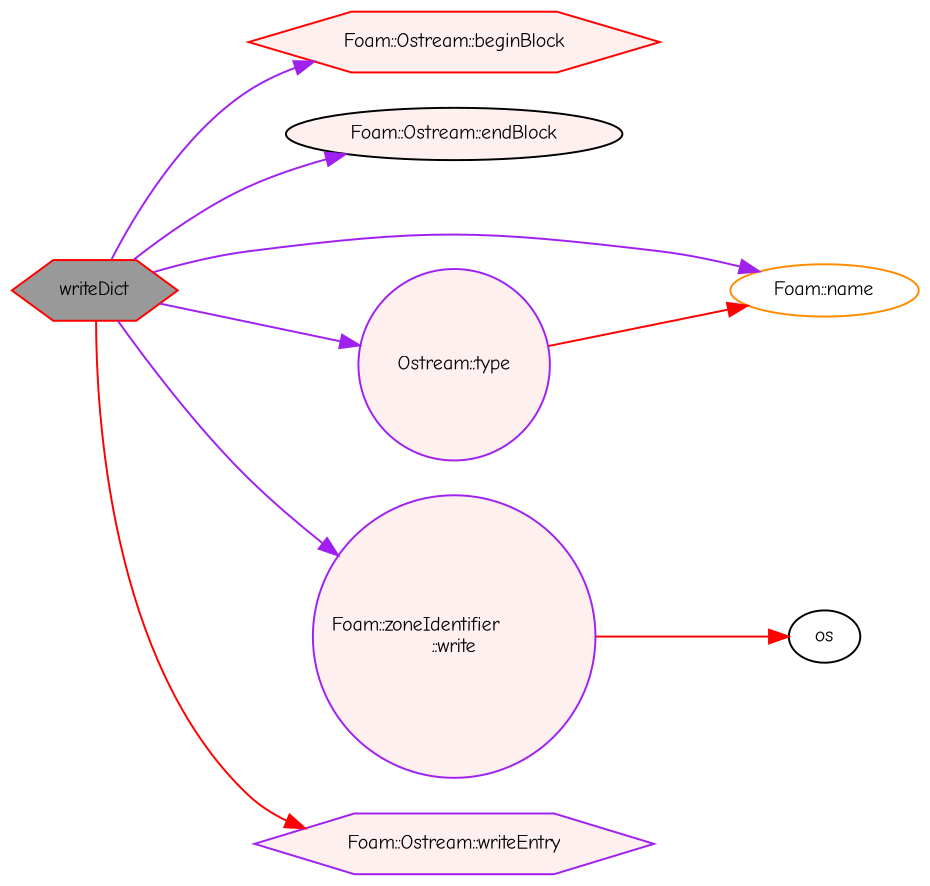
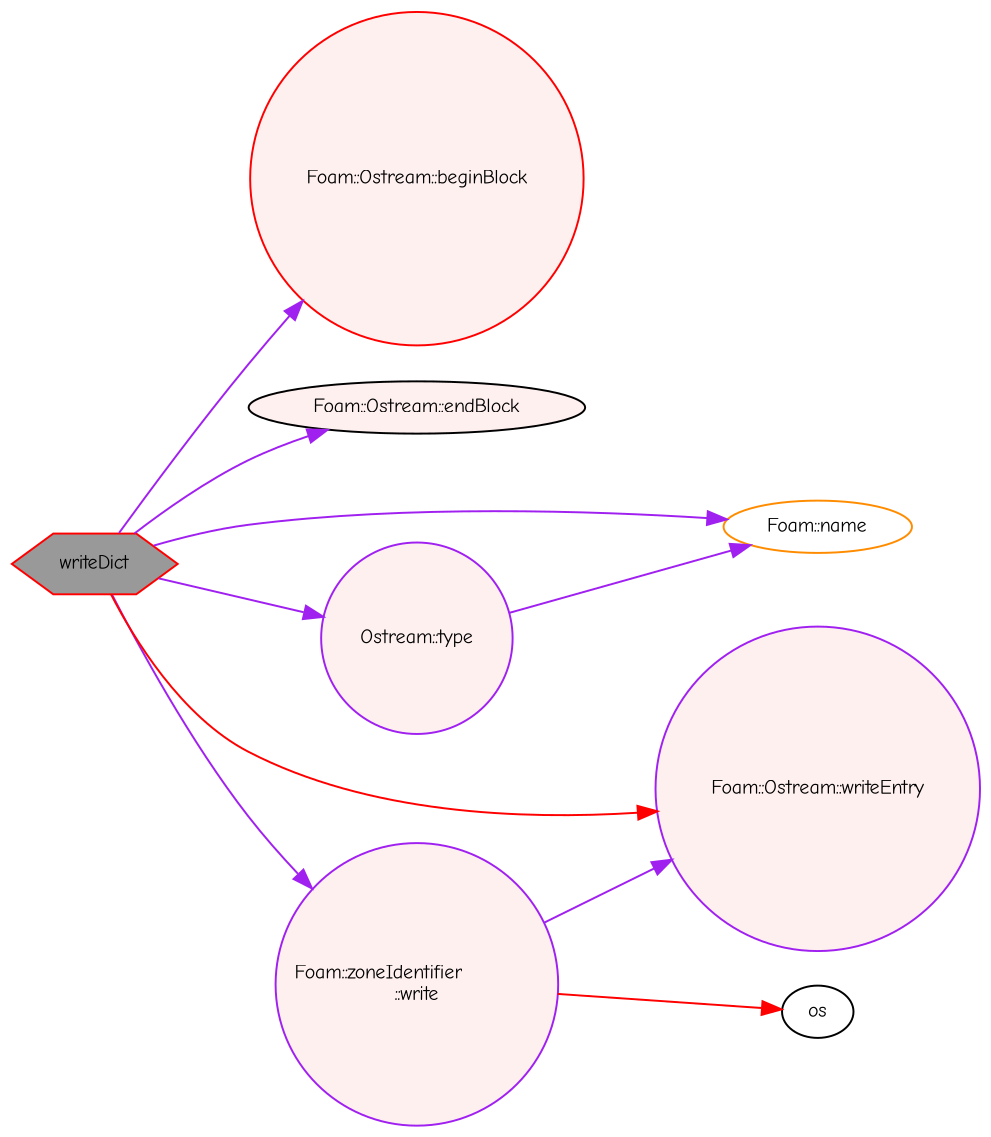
node "Foam::Ostream::beginBlock": shape hexagon -> circle
edge "Ostream::type" -> "Foam::name": color red -> purple
node "Foam::Ostream::writeEntry": shape hexagon -> circle
edge "Foam::zoneIdentifier ::write" -> "Foam::Ostream::writeEntry": added
